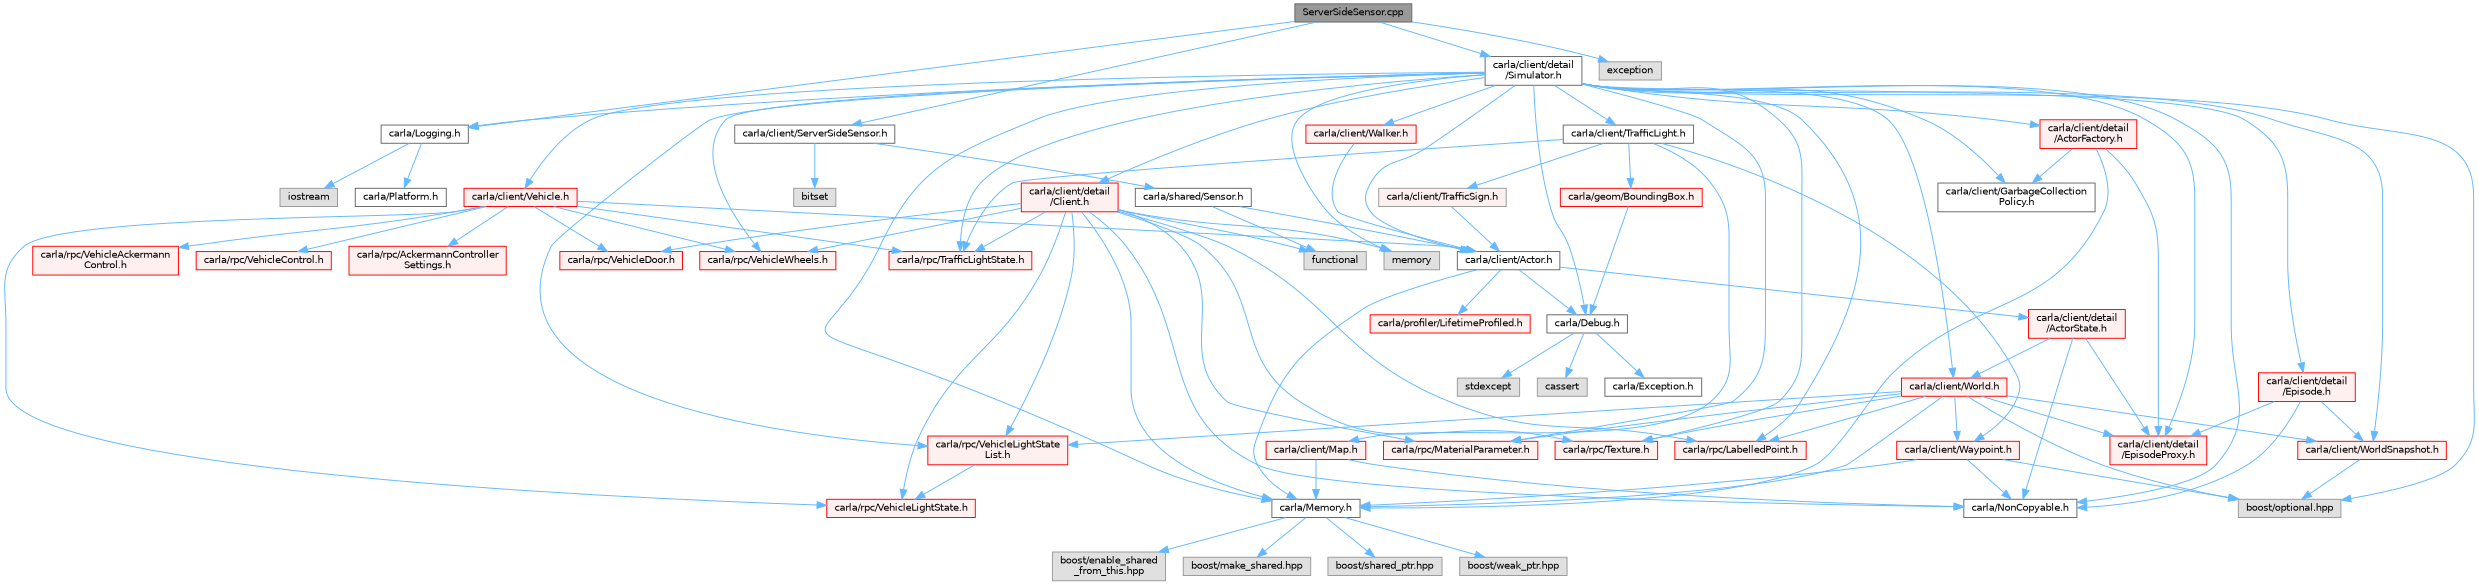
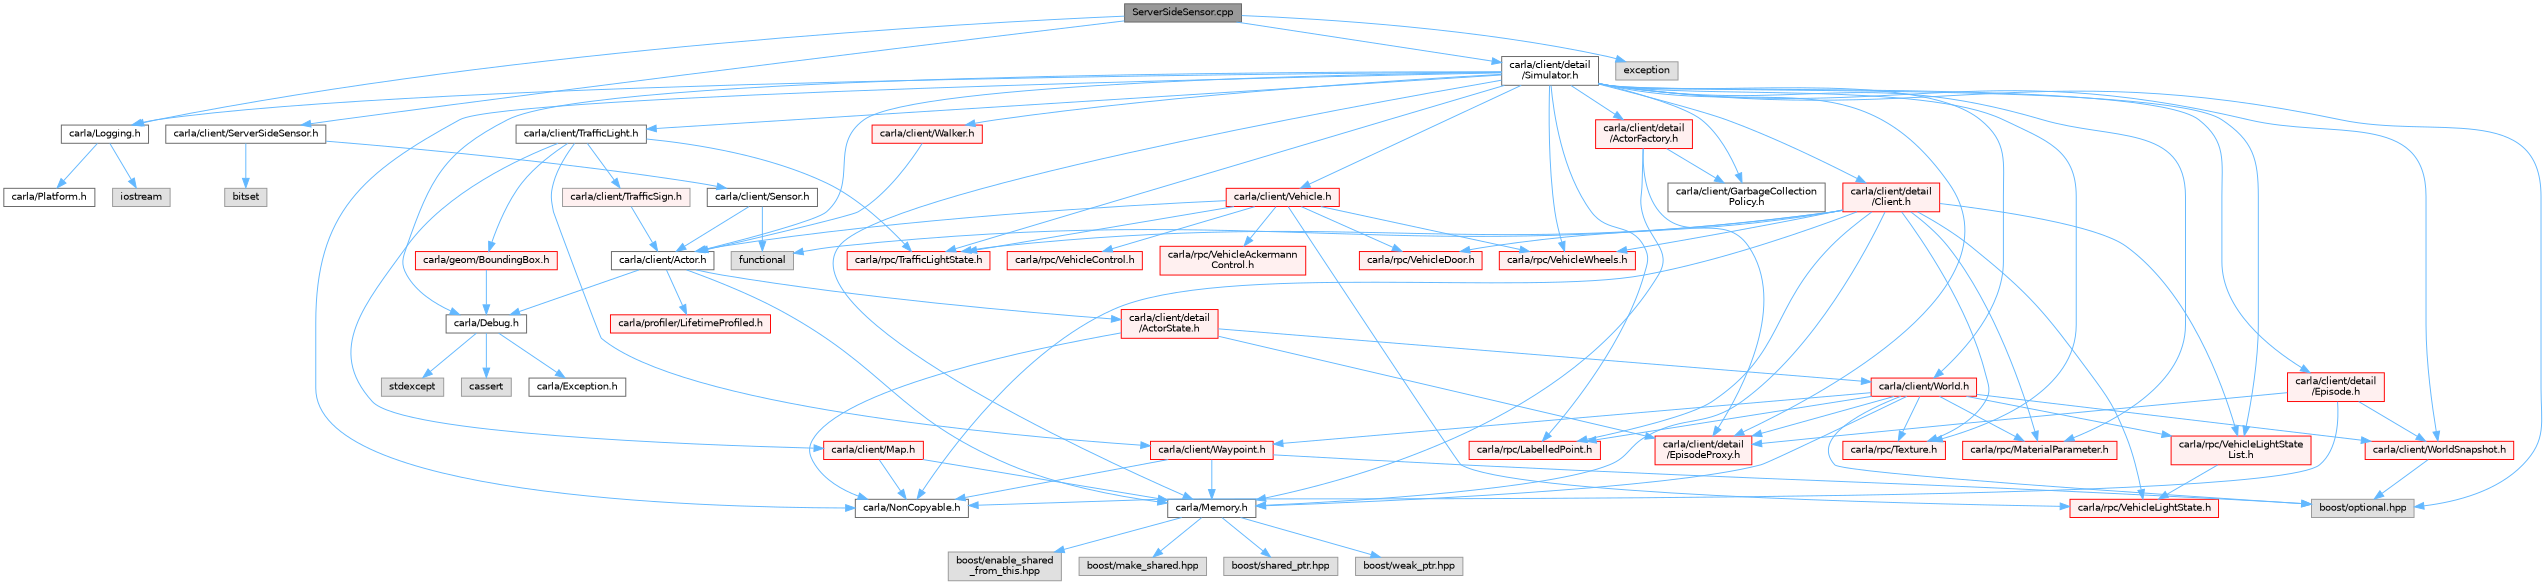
node "carla/shared/Sensor.h": label "carla/shared/Sensor.h" -> "carla/client/Sensor.h"
node "carla/rpc/AckermannController Settings.h": removed
node "memory": removed
